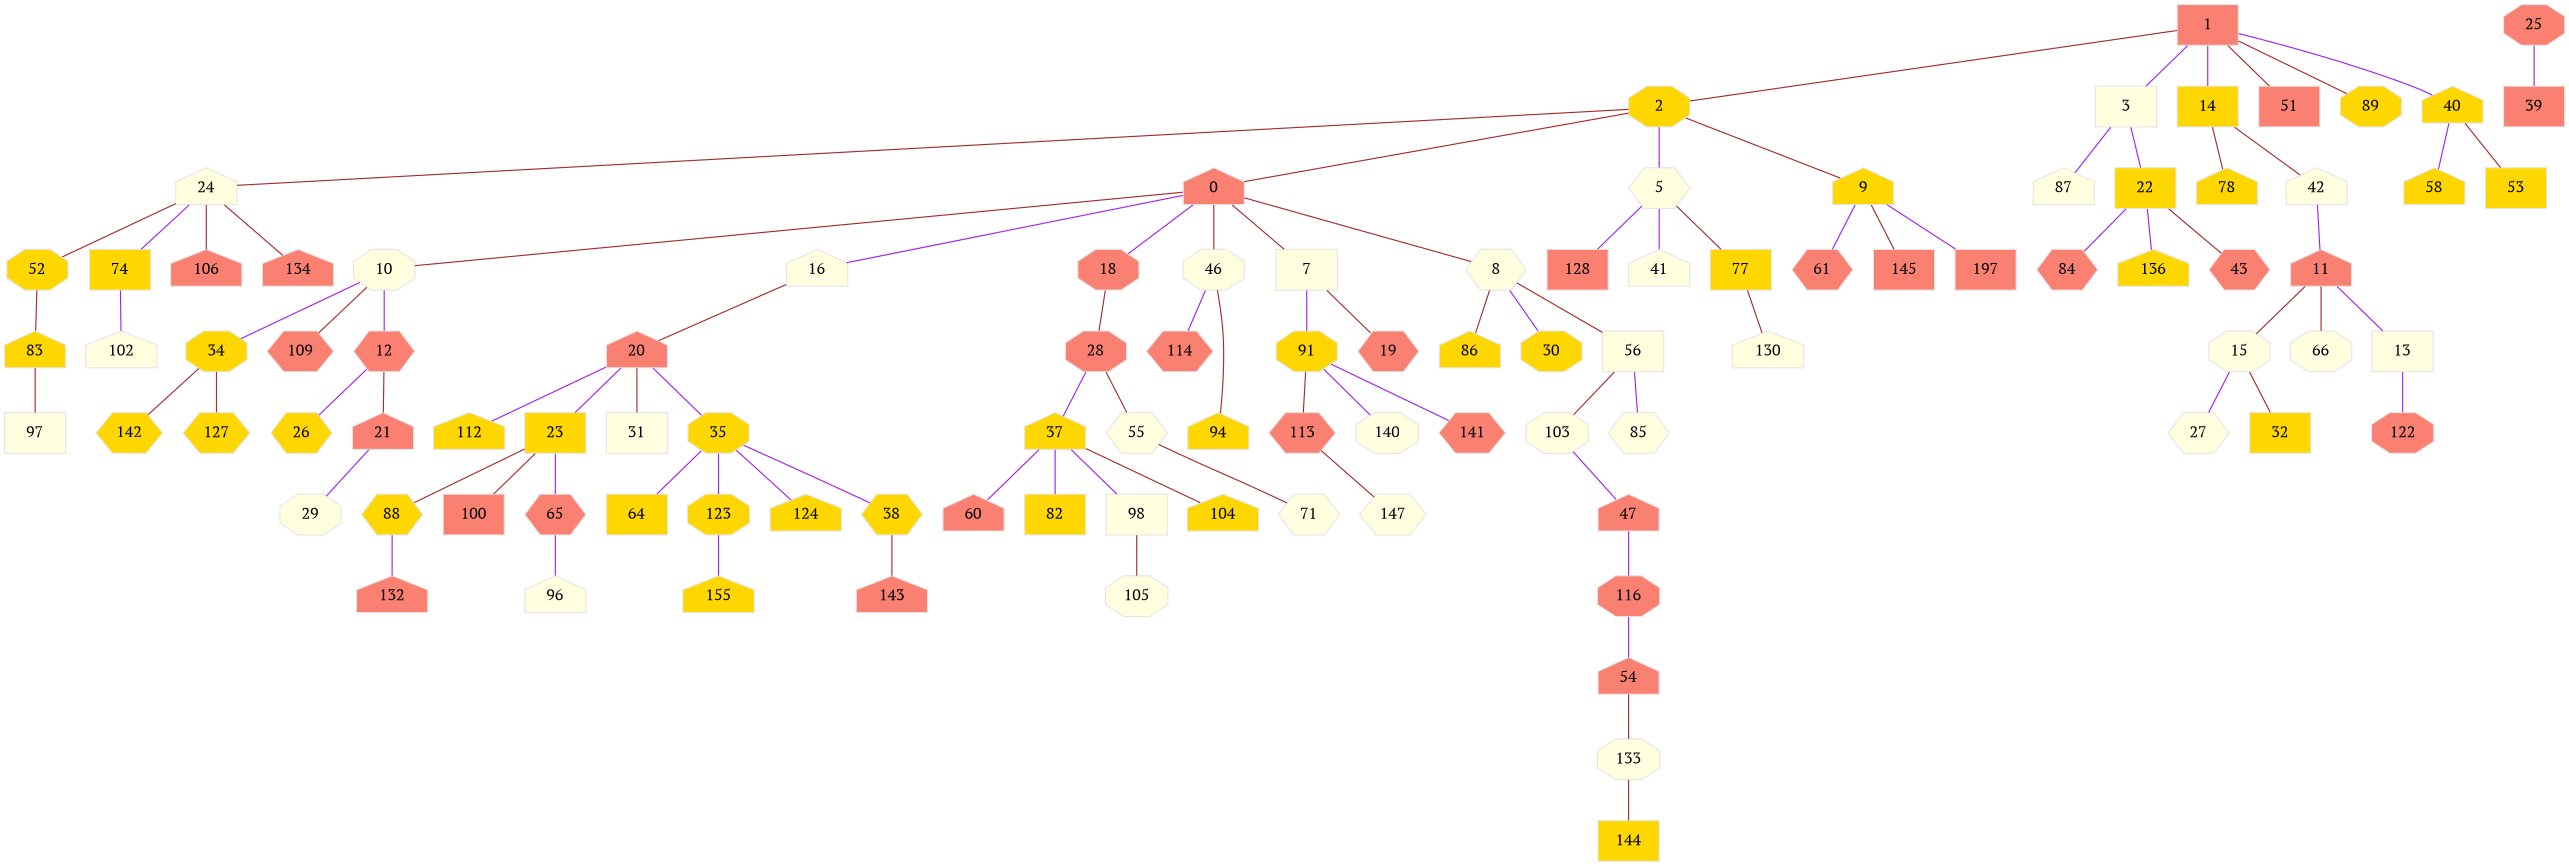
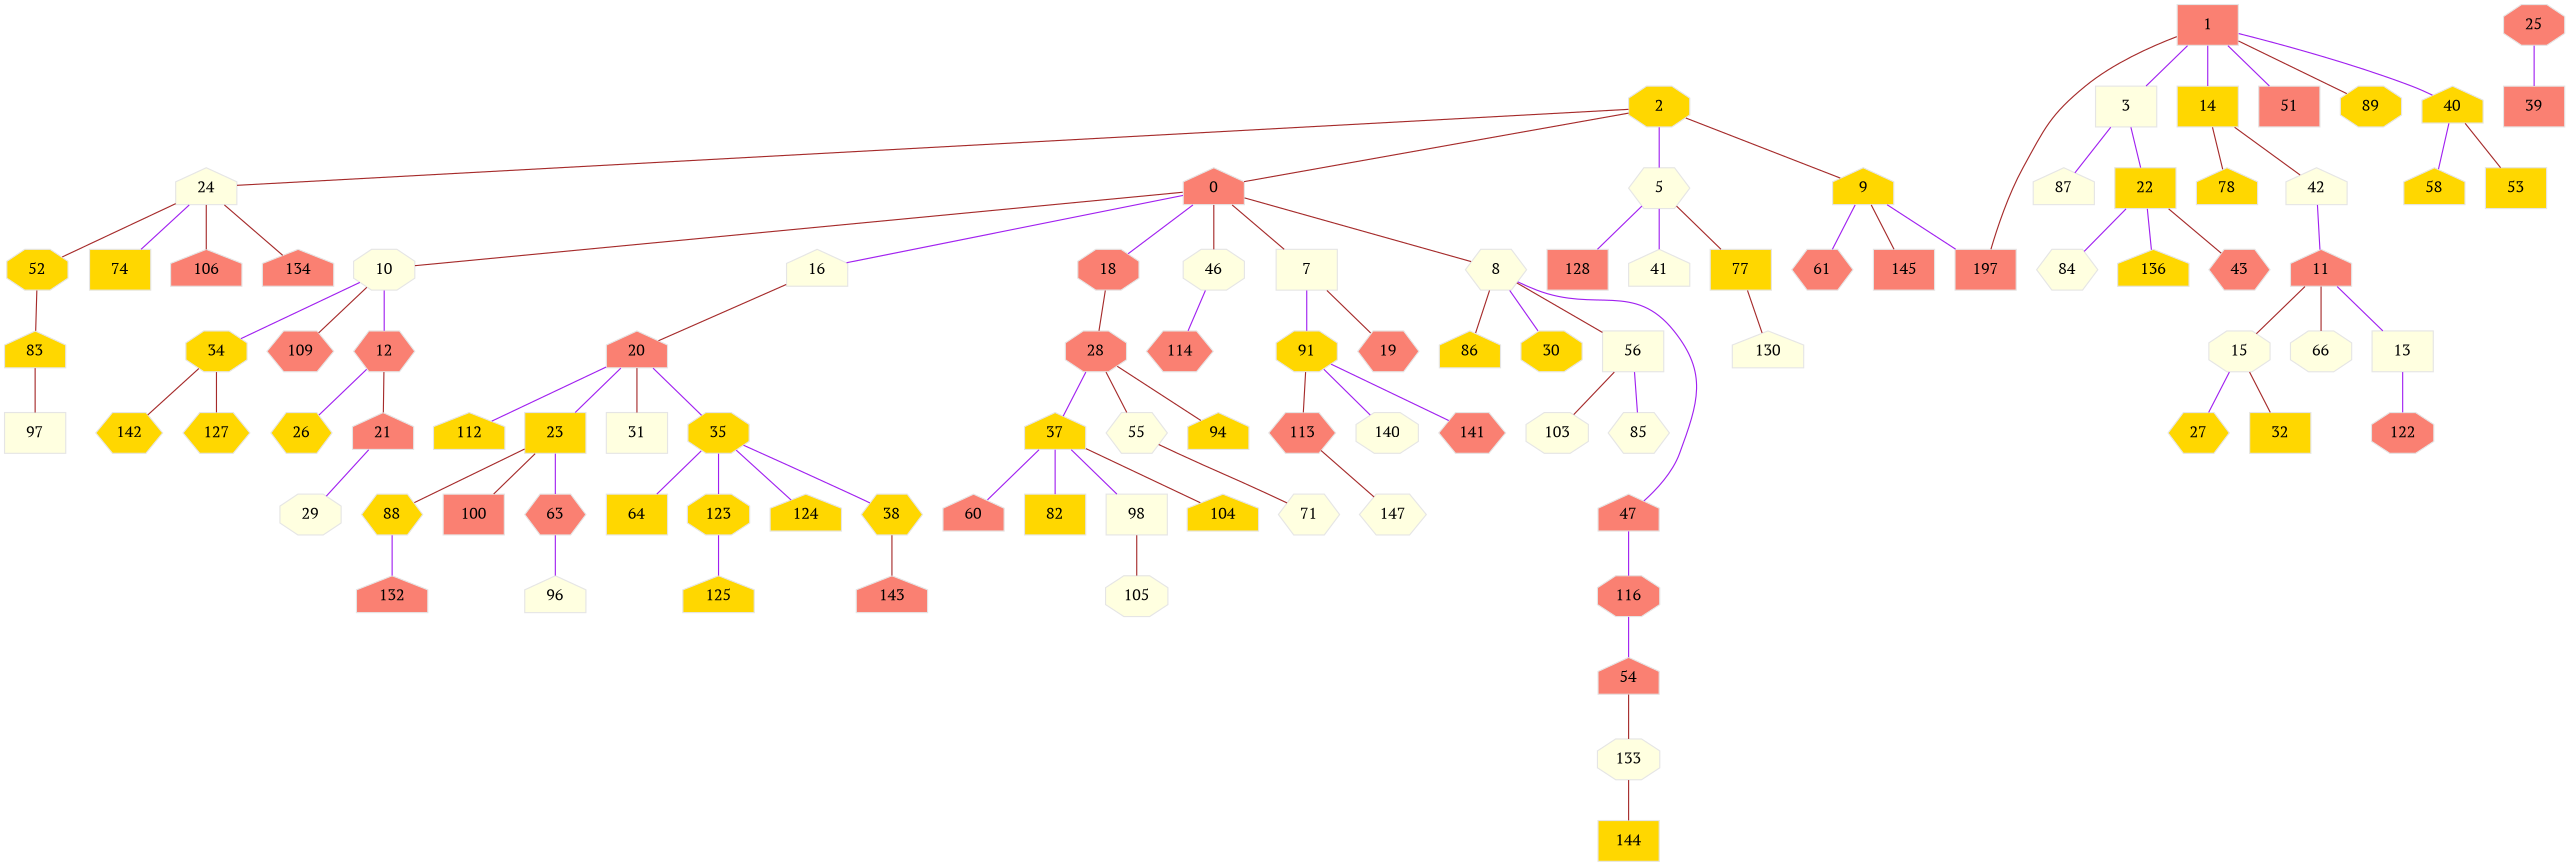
edge "1" -- "2": now "1" -- "197"
edge "1" -- "51": color brown -> purple
node "84": fillcolor salmon -> lightyellow
node "102": removed
edge "46" -- "94": now "28" -- "94"
node "27": fillcolor lightyellow -> gold
edge "103" -- "47": now "8" -- "47"
node "65": label "65" -> "63"
node "155": label "155" -> "125"
